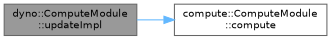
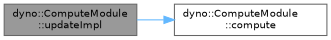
node "compute::ComputeModule ::compute": label "compute::ComputeModule ::compute" -> "dyno::ComputeModule ::compute"
